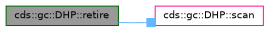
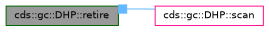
edge "cds::gc::DHP::retire" -> "cds::gc::DHP::scan": reversed
